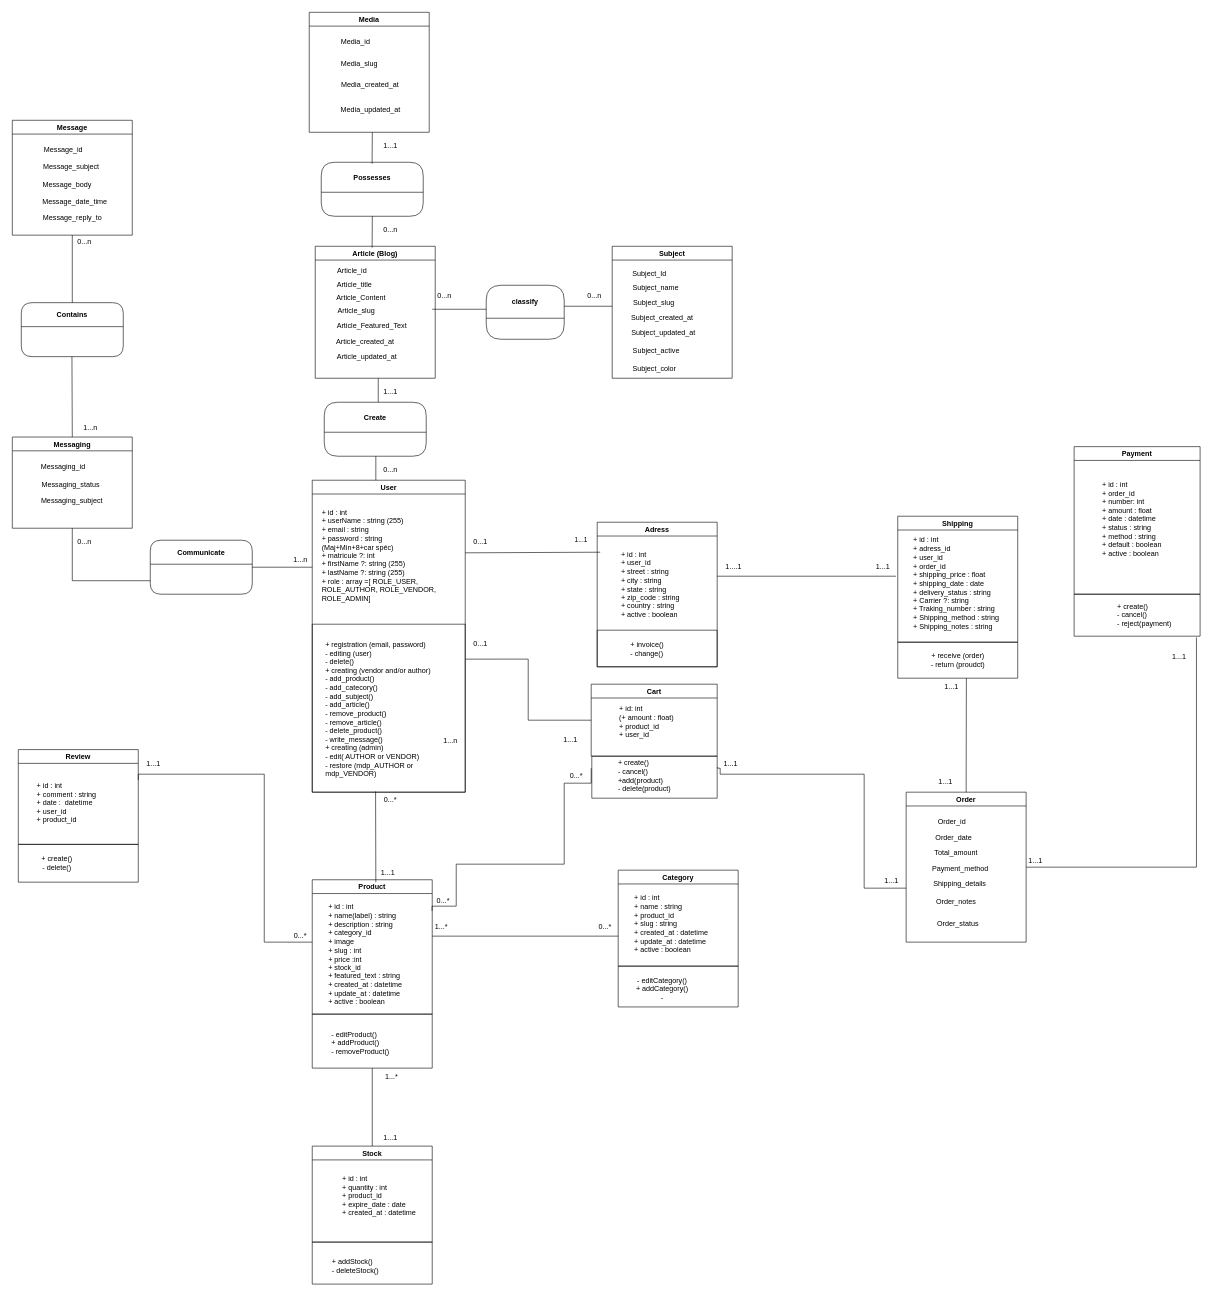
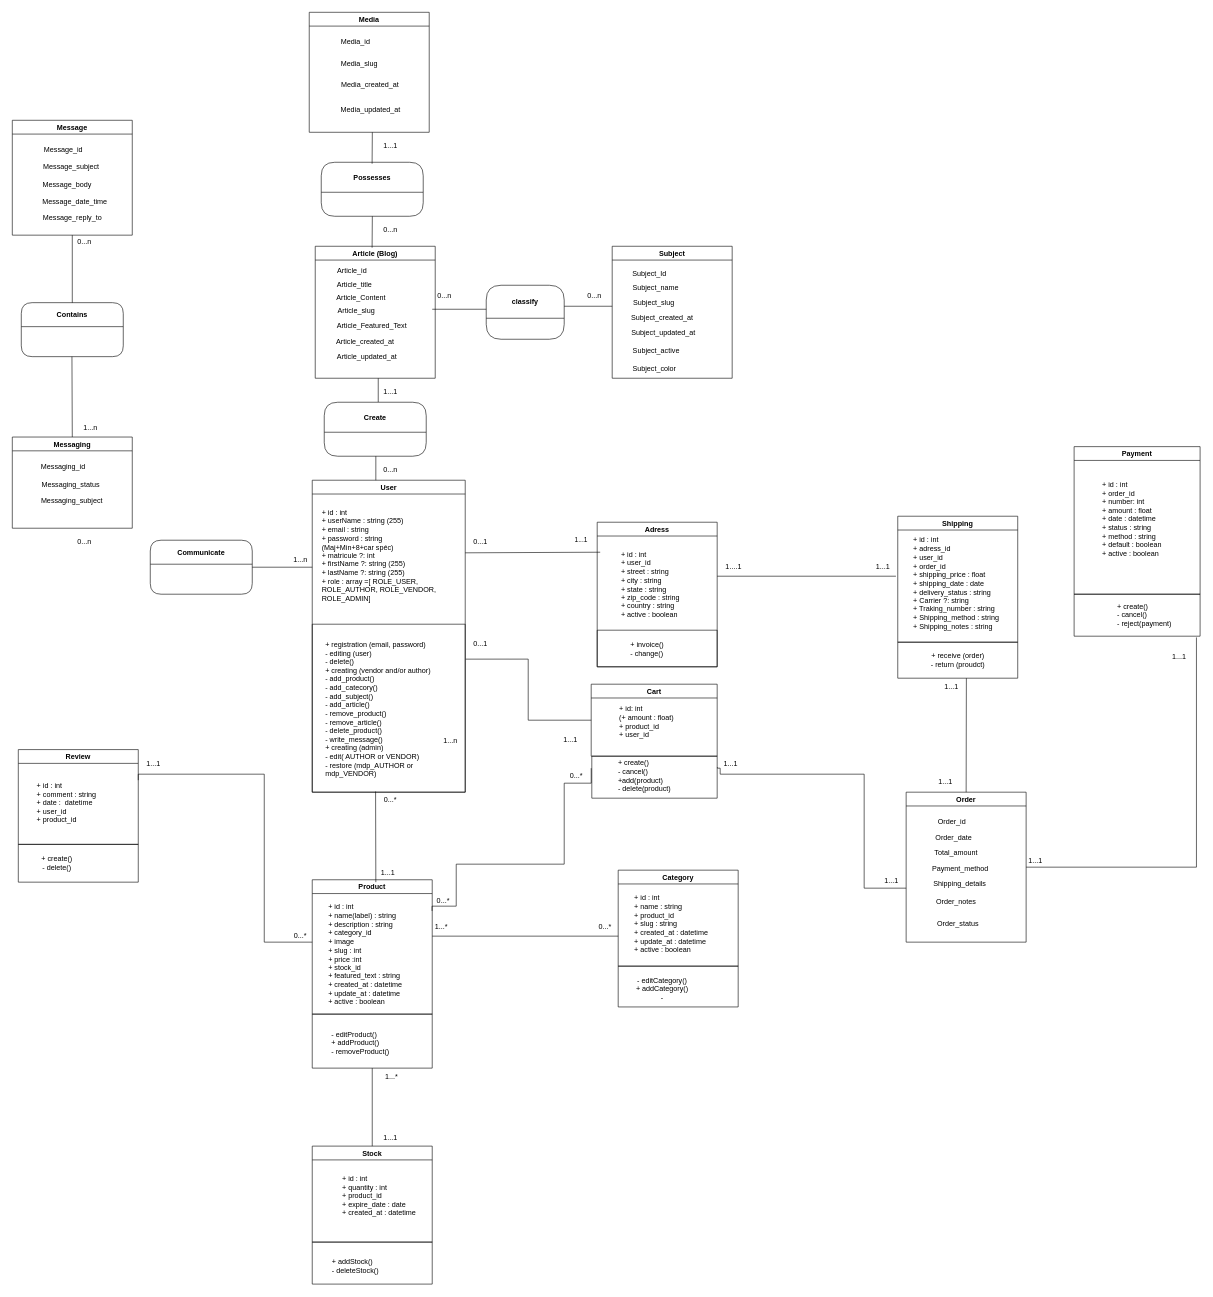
edge "Messaging" -- "Communicate": removed
